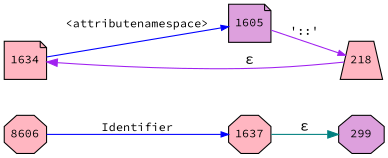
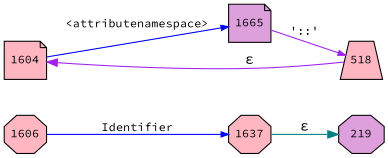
node "1605": label "1605" -> "1665"
node "1634": label "1634" -> "1604"
node "218": label "218" -> "518"
node "8606": label "8606" -> "1606"
node "299": label "299" -> "219"
